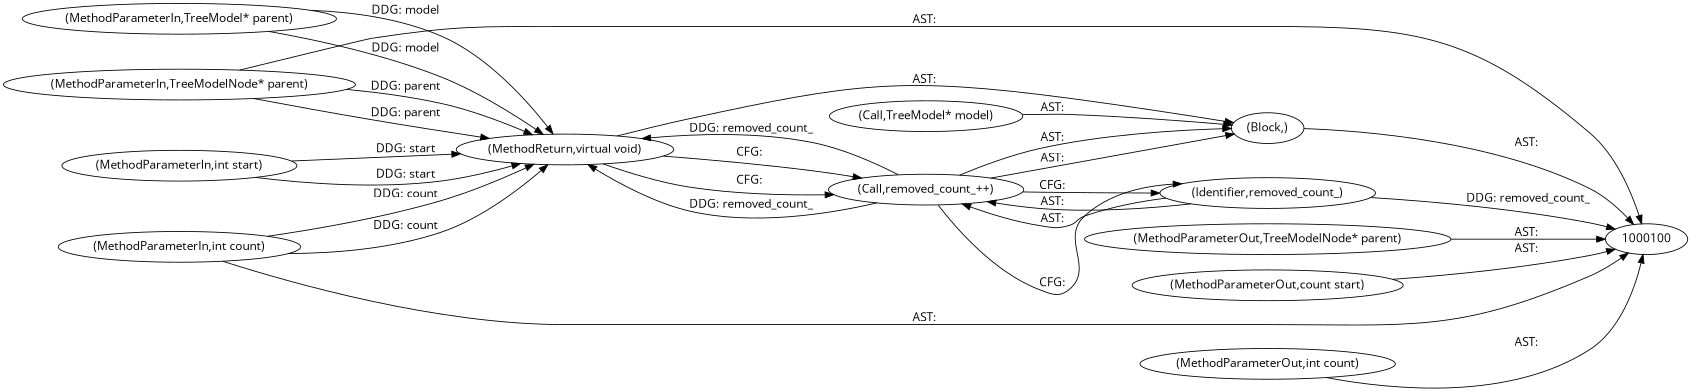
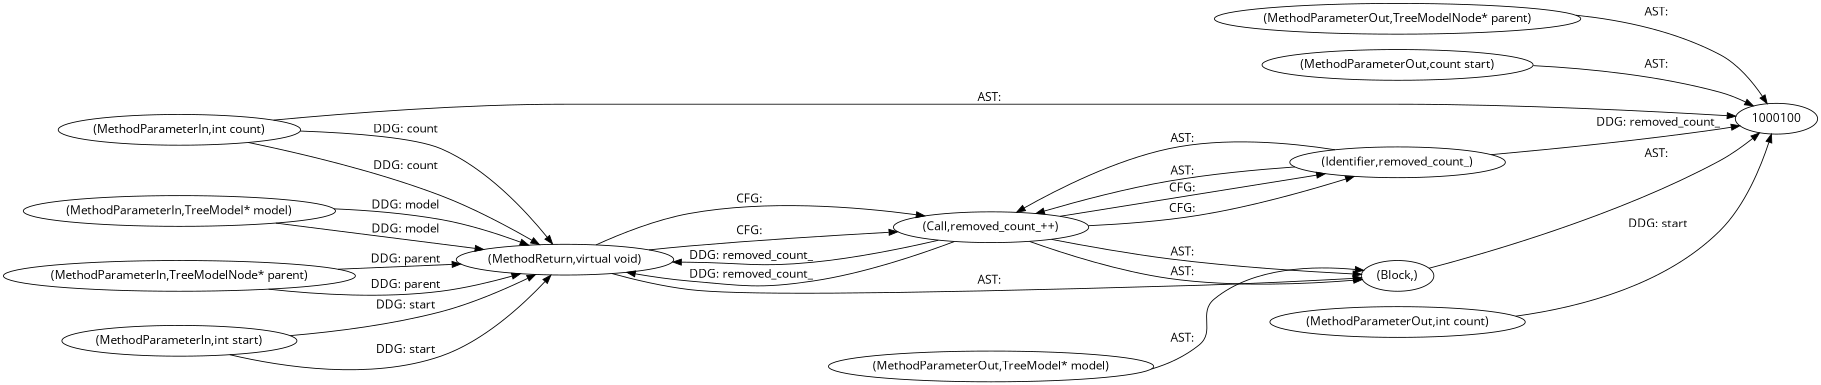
node "(MethodParameterIn,TreeModel* parent)": label "(MethodParameterIn,TreeModel* parent)" -> "(MethodParameterIn,TreeModel* model)"
edge "(MethodParameterIn,TreeModelNode* parent)" -> "1000100": removed, label "AST:"
node "(Call,TreeModel* model)": label "(Call,TreeModel* model)" -> "(MethodParameterOut,TreeModel* model)"
edge "(MethodParameterOut,int count)" -> "1000100": label "AST: " -> "DDG: start"
